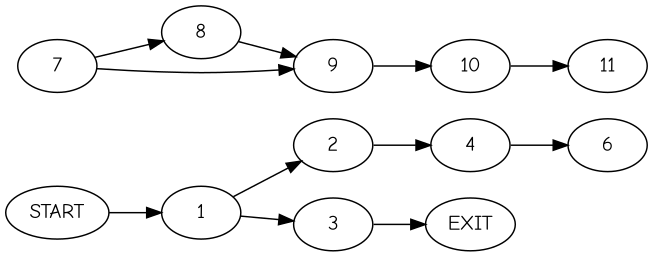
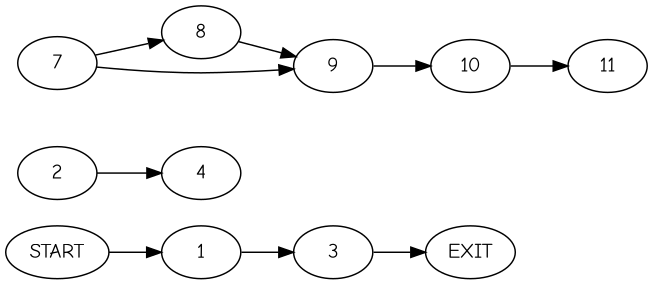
node "6": removed
edge "1" -> "2": removed
